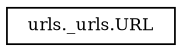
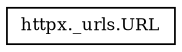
node "urls._urls.URL": label "urls._urls.URL" -> "httpx._urls.URL"
